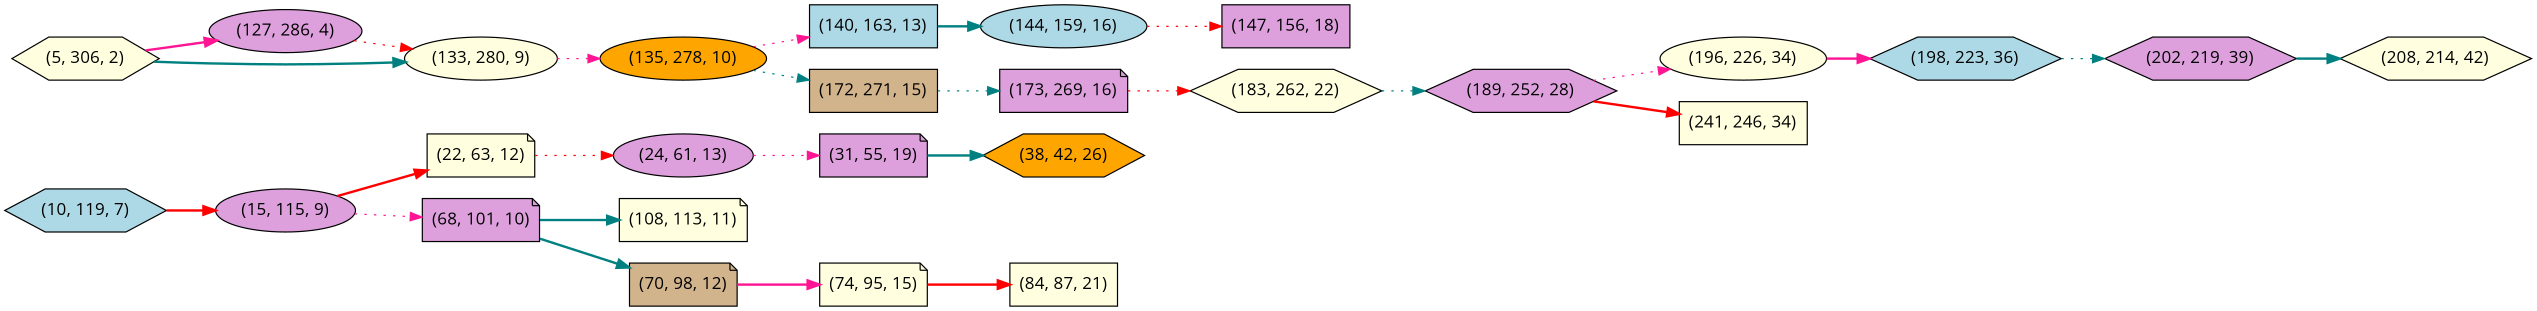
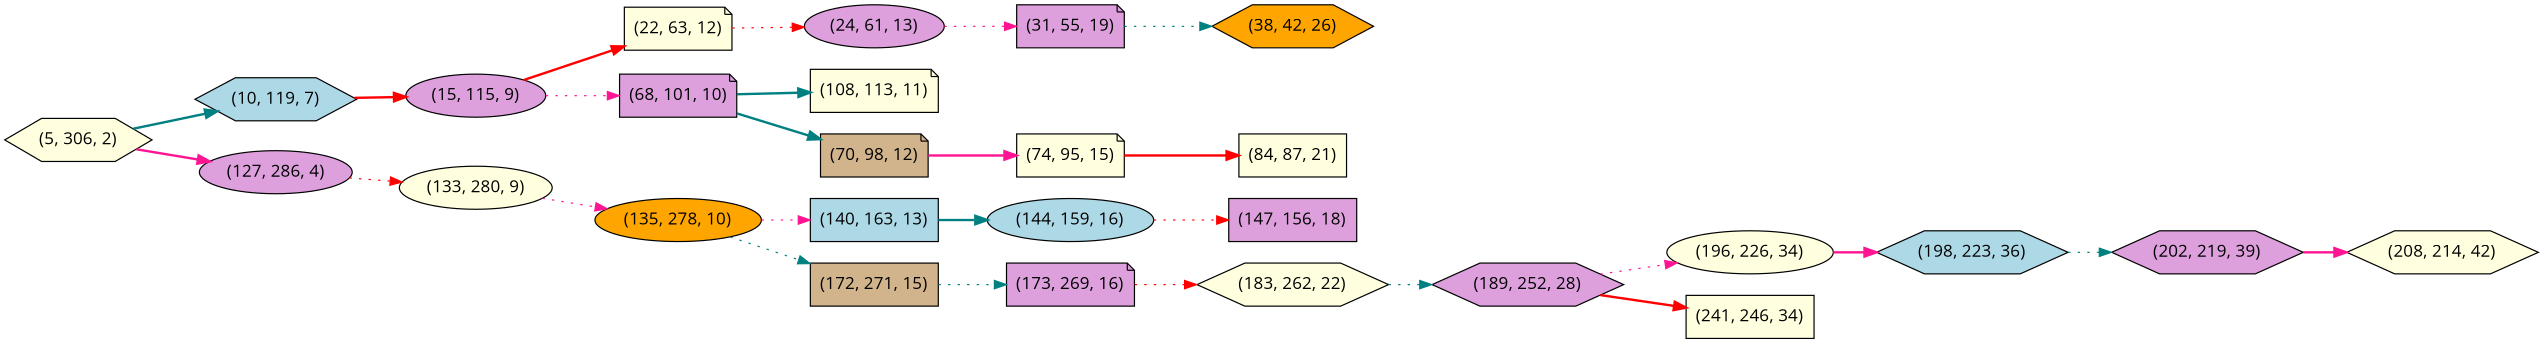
edge "(202, 219, 39)" -> "(208, 214, 42)": color teal -> deeppink
edge "(5, 306, 2)" -> "(133, 280, 9)": now "(5, 306, 2)" -> "(10, 119, 7)"
edge "(31, 55, 19)" -> "(38, 42, 26)": style bold -> dotted
